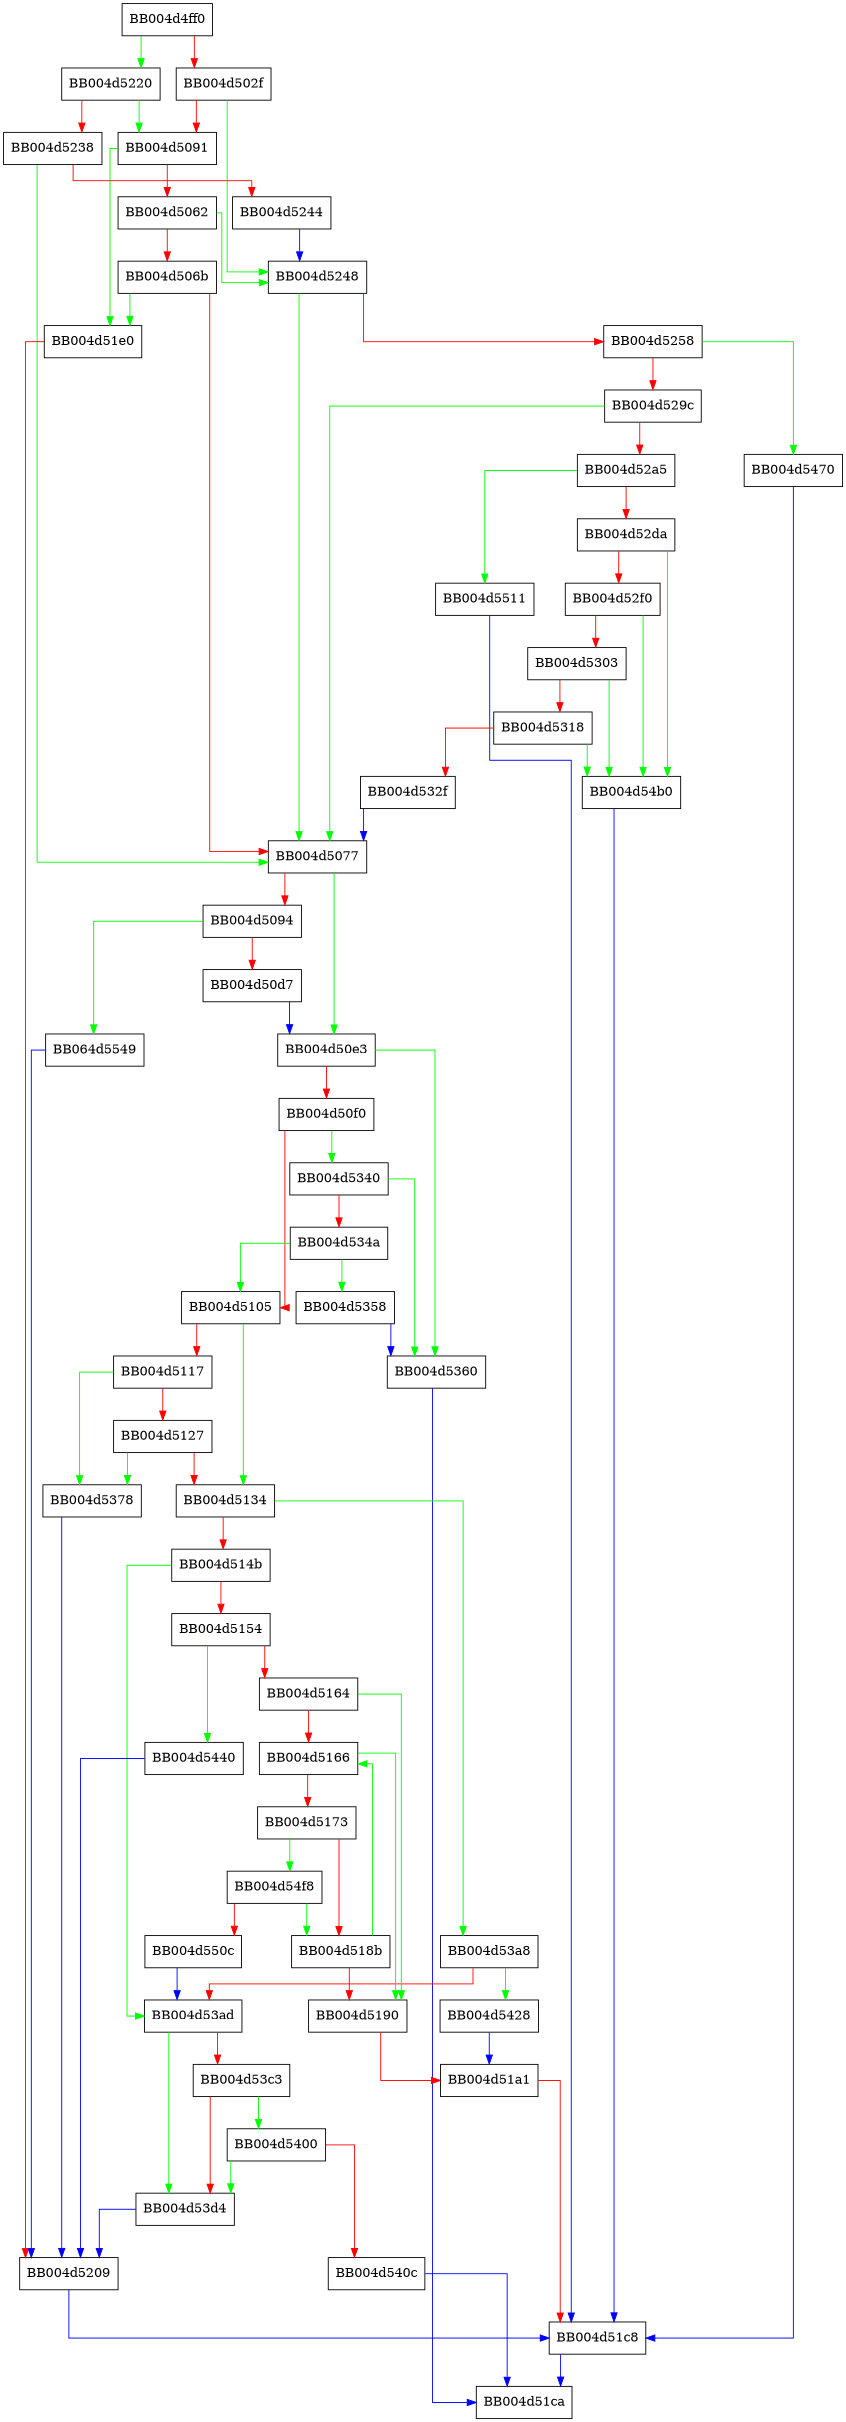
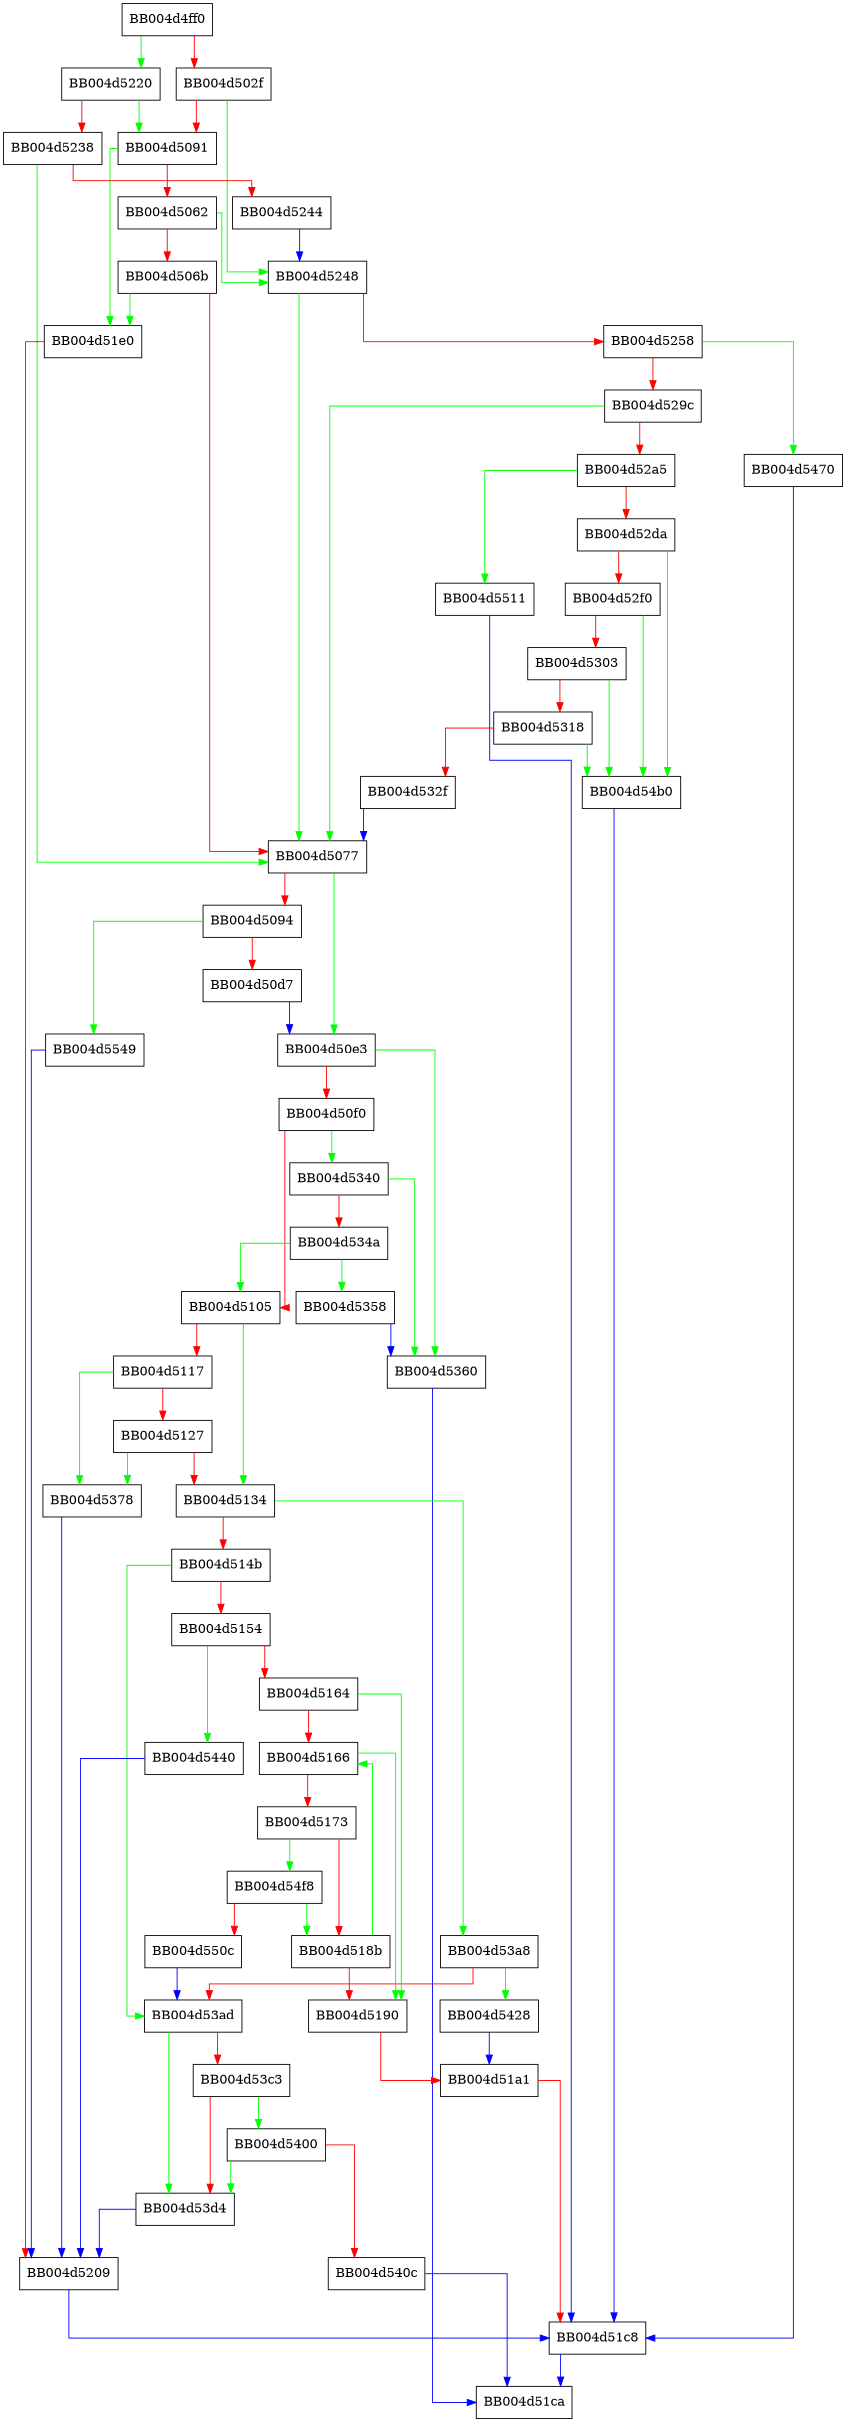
node "BB064d5549": label "BB064d5549" -> "BB004d5549"
